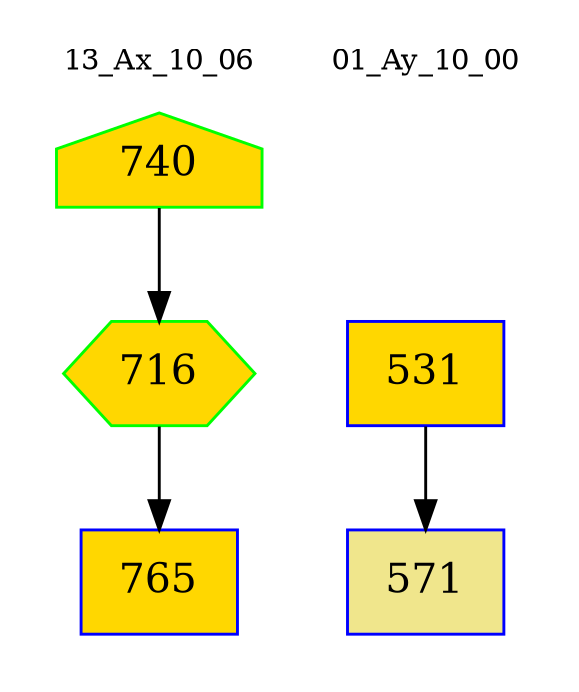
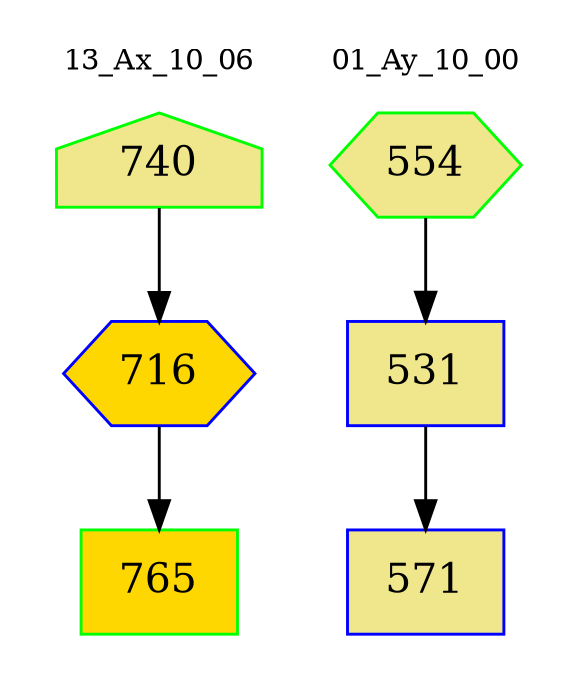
node "740": fillcolor gold -> khaki
node "554": added
node "716": color green -> blue
node "531": fillcolor gold -> khaki
node "765": color blue -> green
